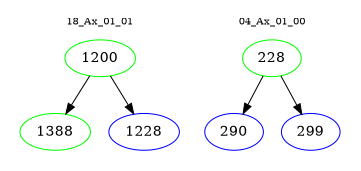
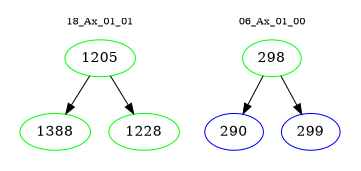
cluster "04_Ax_01_00": label "04_Ax_01_00" -> "06_Ax_01_00"
node "1200": label "1200" -> "1205"
node "228": label "228" -> "298"
node "1228": color blue -> green
